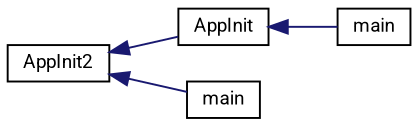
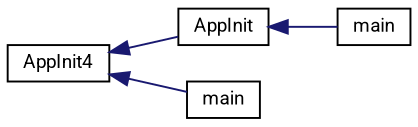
node "AppInit2": label "AppInit2" -> "AppInit4"
